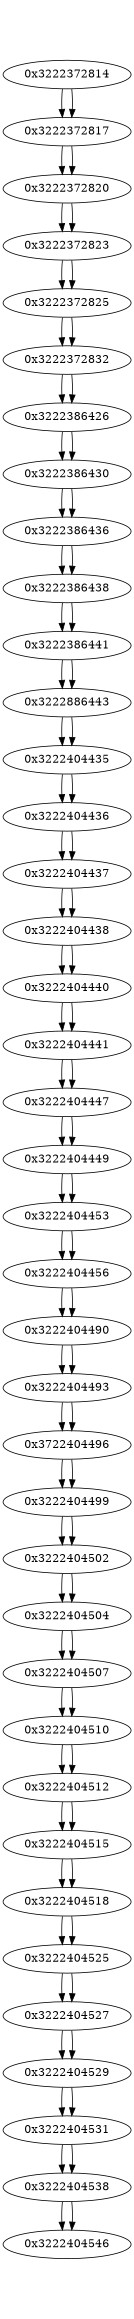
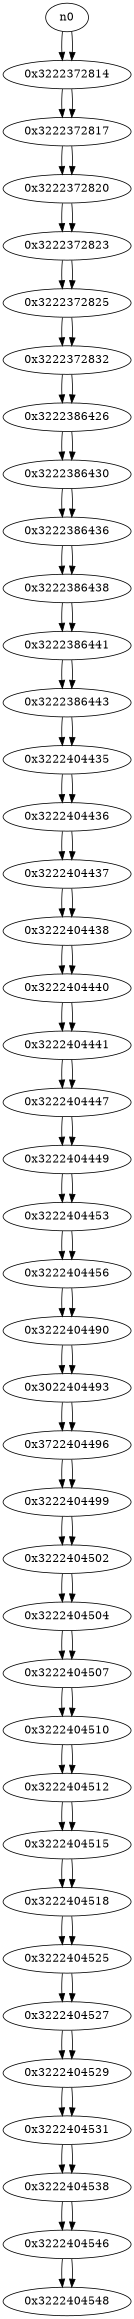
node "n0": added
node "0x3222886443": label "0x3222886443" -> "0x3222386443"
node "0x3222404493": label "0x3222404493" -> "0x3022404493"
node "0x3222404548": added
